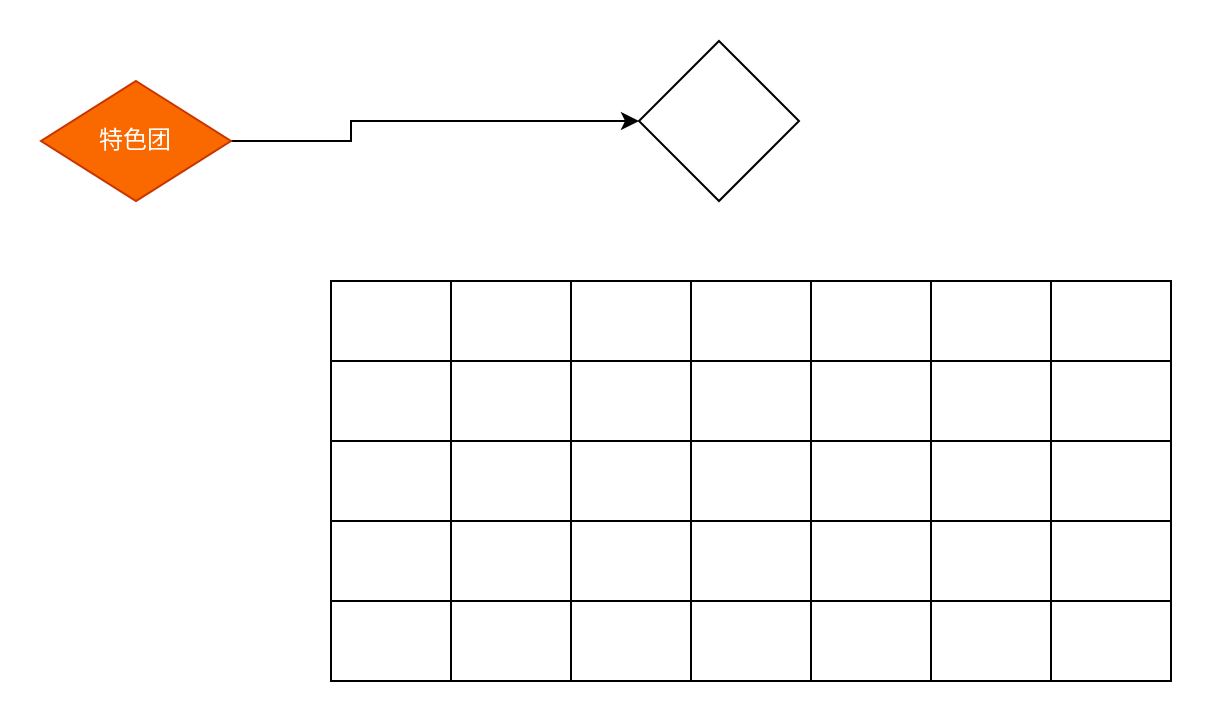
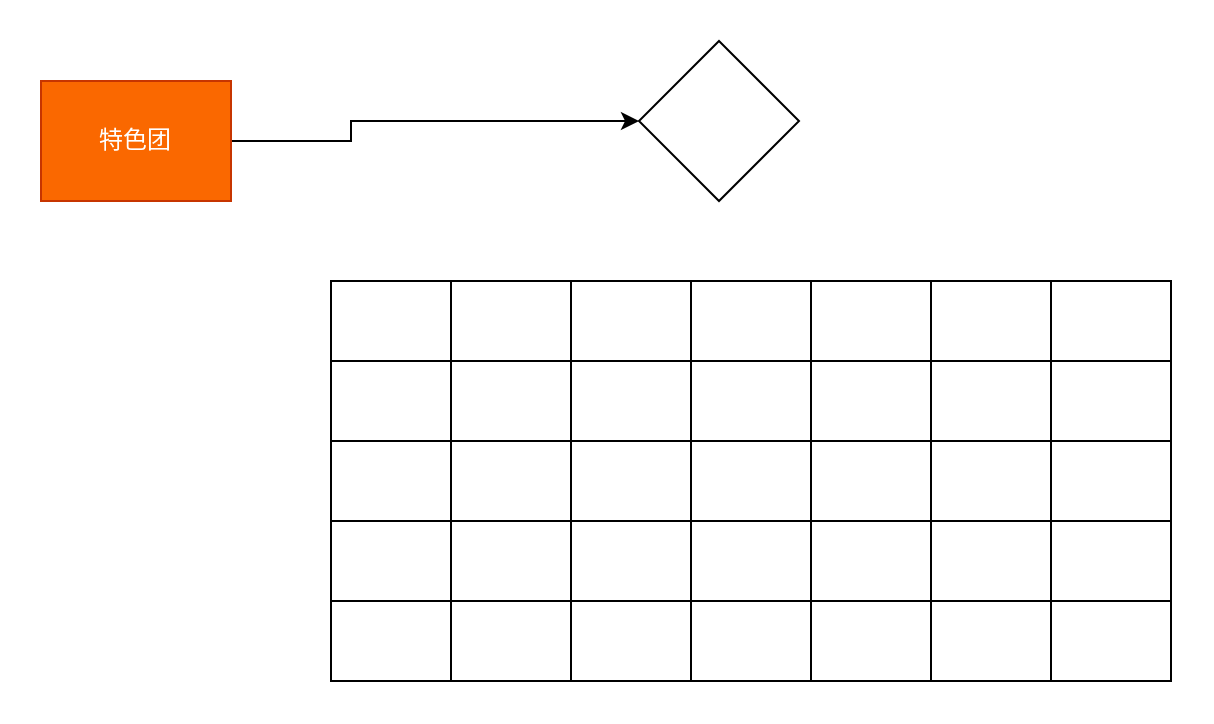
node "特色团": shape diamond -> rectangle
